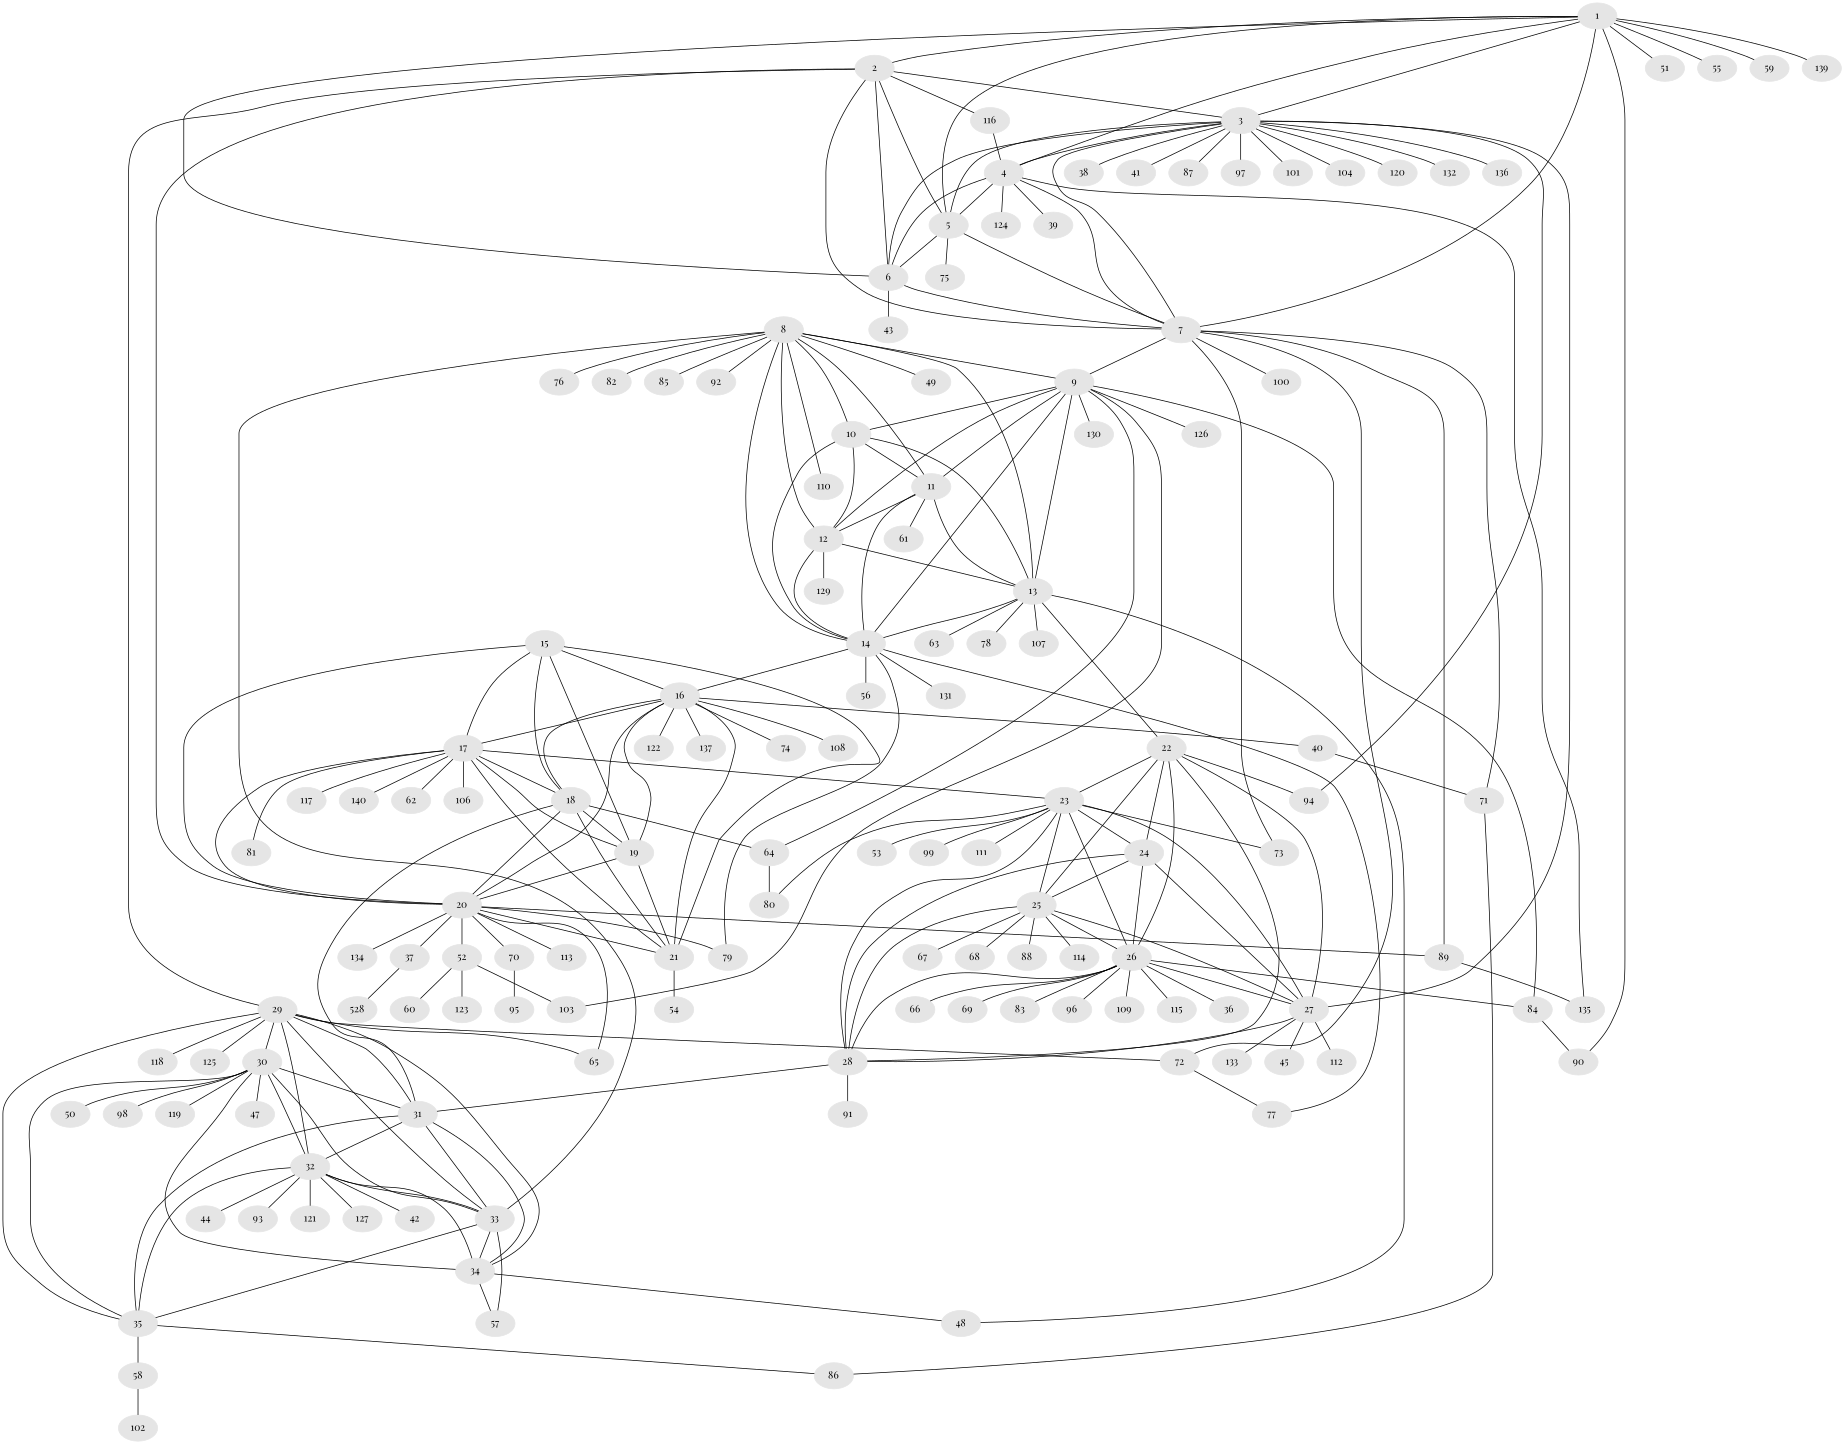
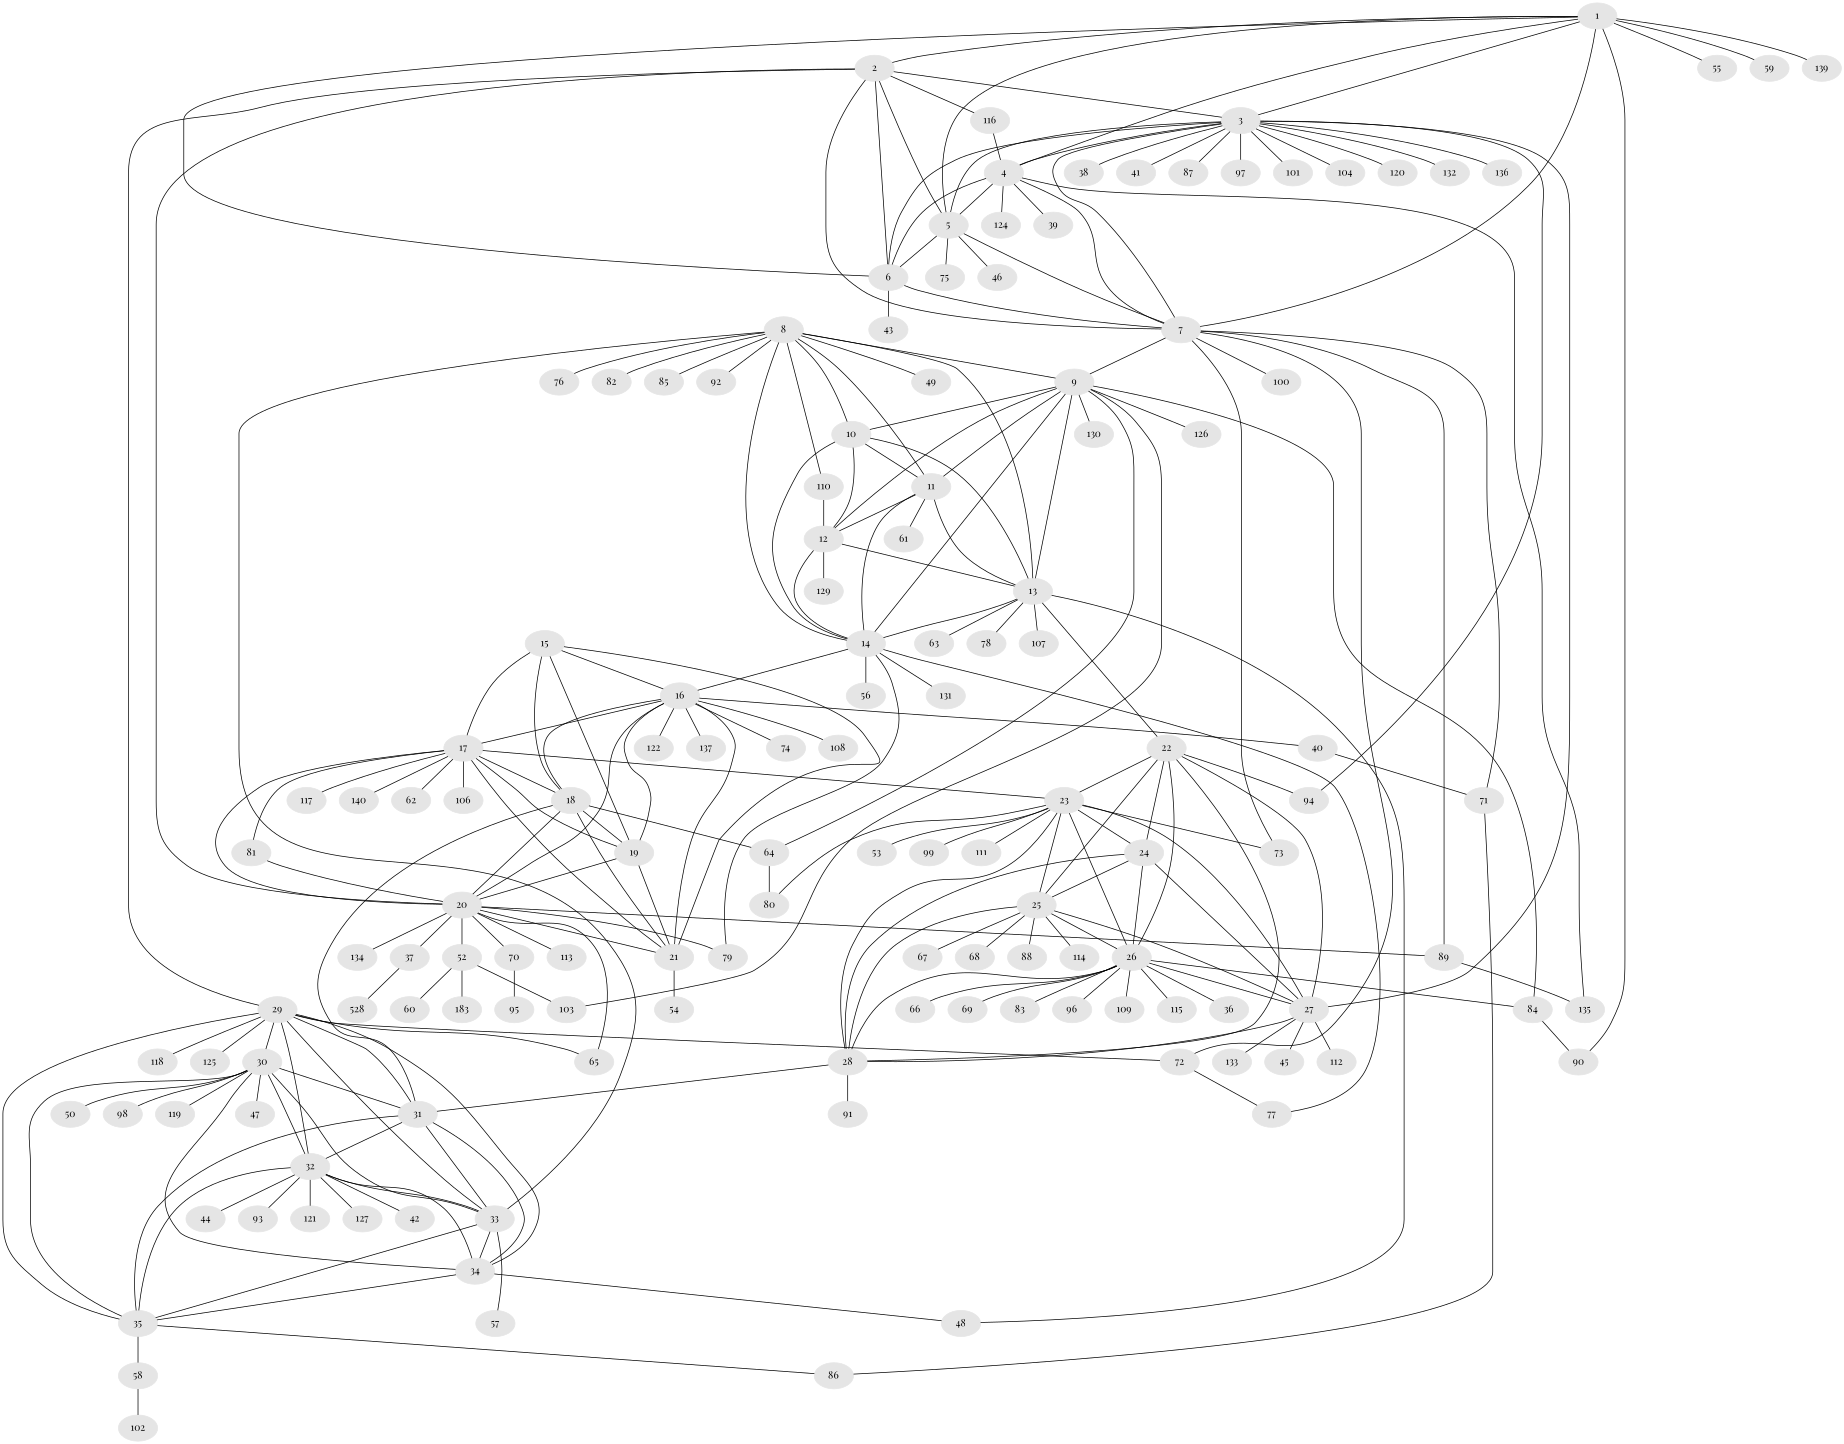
node "51": removed
node "46": added
edge "8" -- "12": now "110" -- "12"
edge "15" -- "20": now "81" -- "20"
node "123": label "123" -> "183"
edge "34" -- "57": now "34" -- "35"
